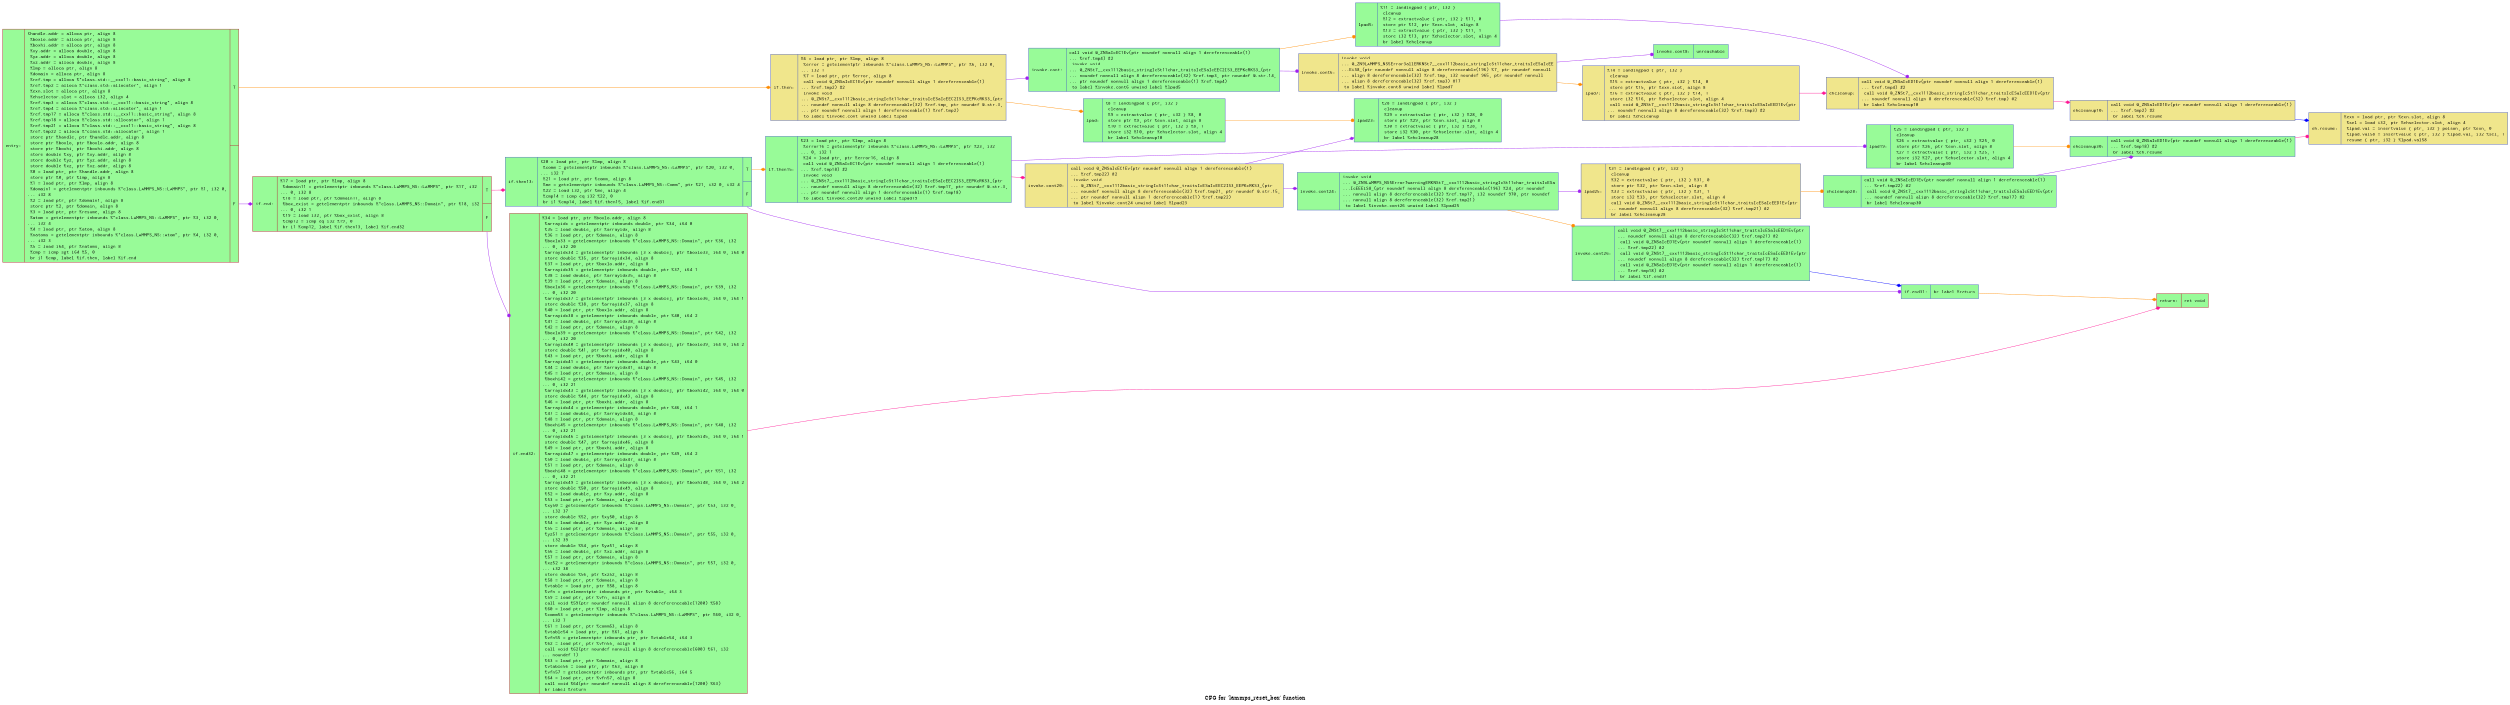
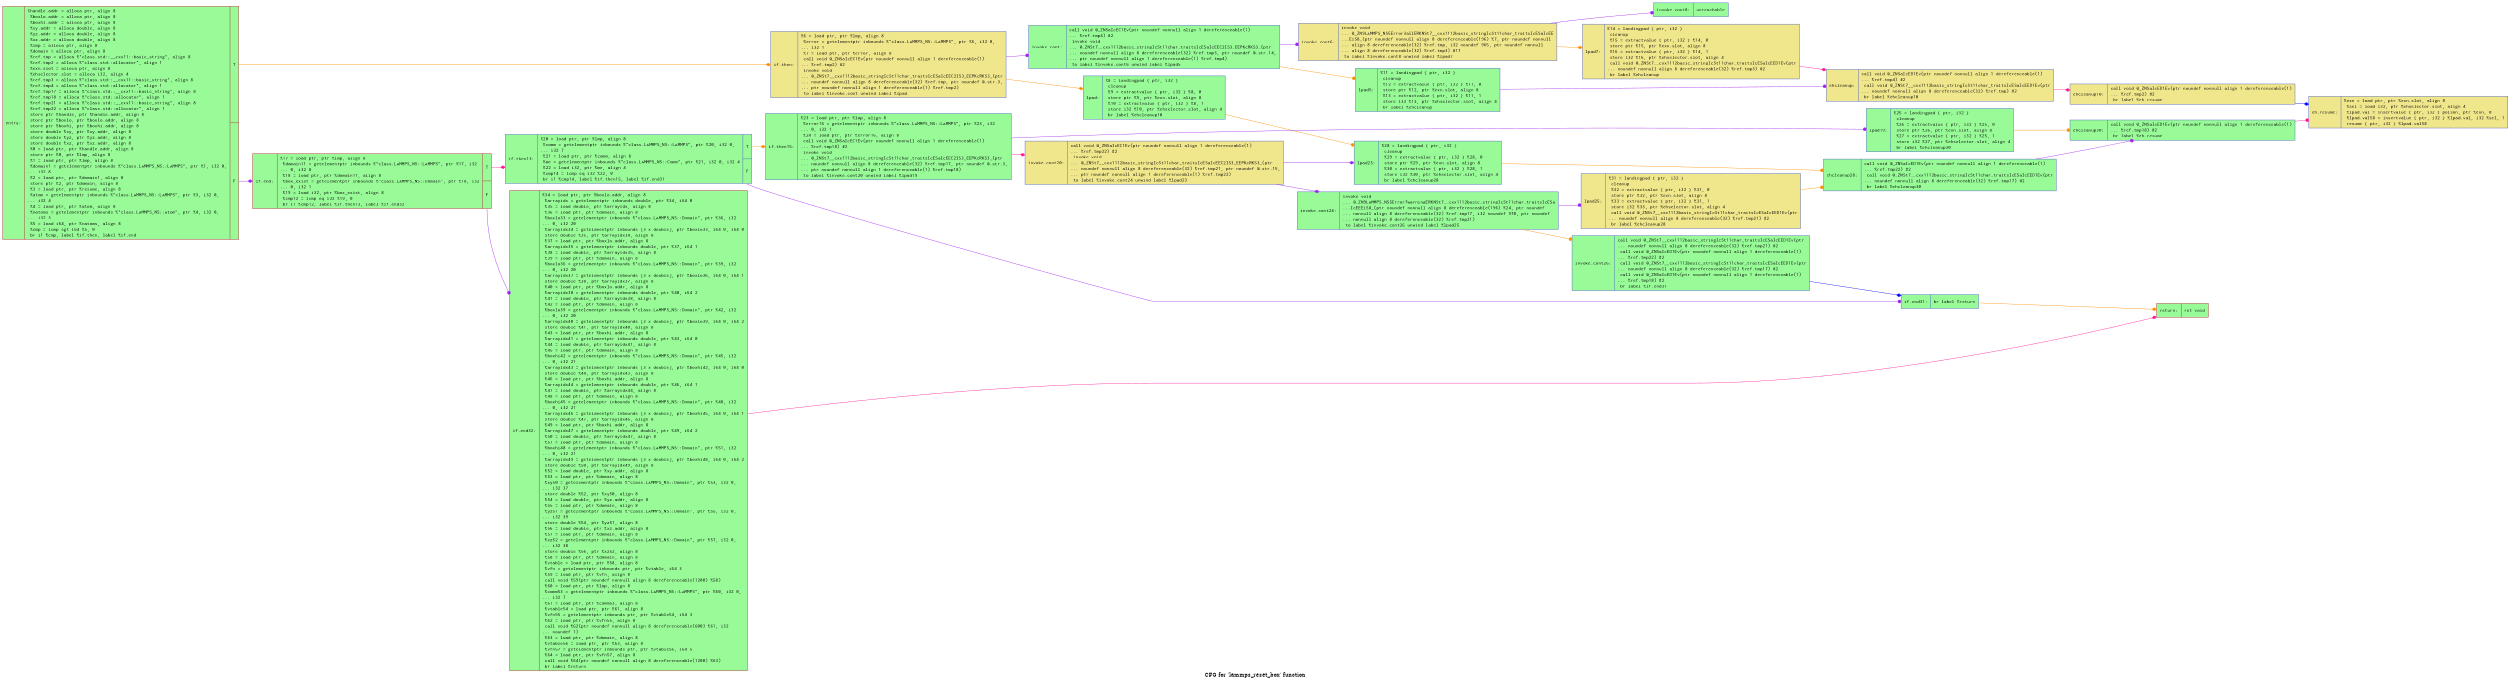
edge "lpad23:" -> "ehcleanup28:": added
edge "ehcleanup28:" -> "ehcleanup30:": arrowhead diamond -> dot
